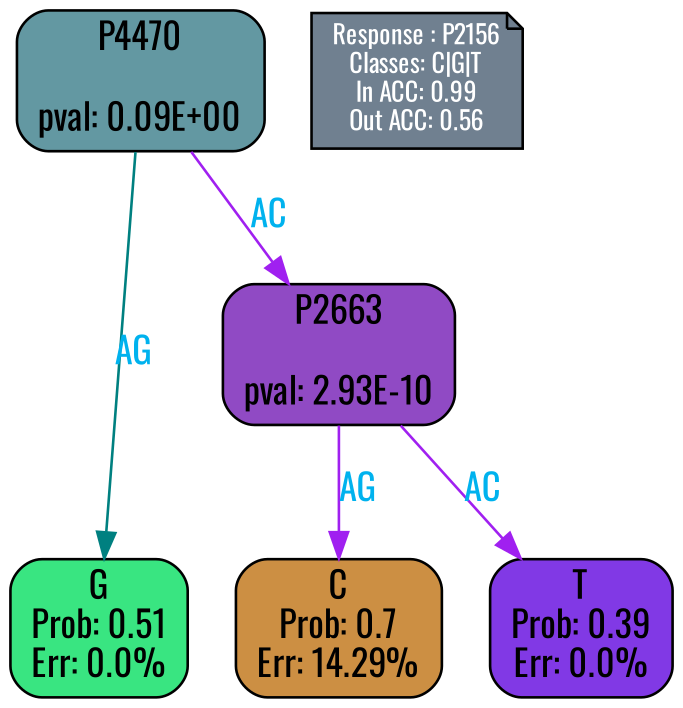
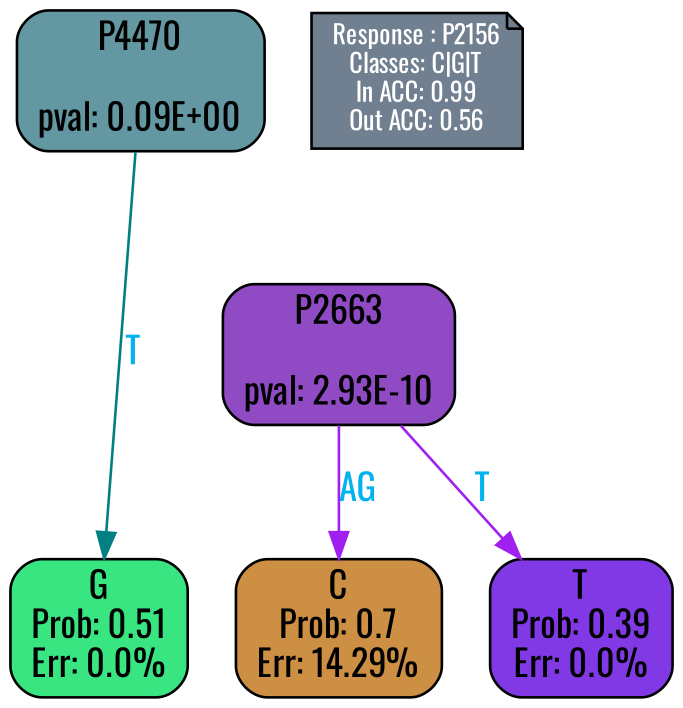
edge "P4470 pval: 0.09E+00" -> "P2663 pval: 2.93E-10": removed, label "AC"
edge "P4470 pval: 0.09E+00" -> "G Prob: 0.51 Err: 0.0%": label "AG" -> "T"
edge "P2663 pval: 2.93E-10" -> "T Prob: 0.39 Err: 0.0%": label "AC" -> "T"
